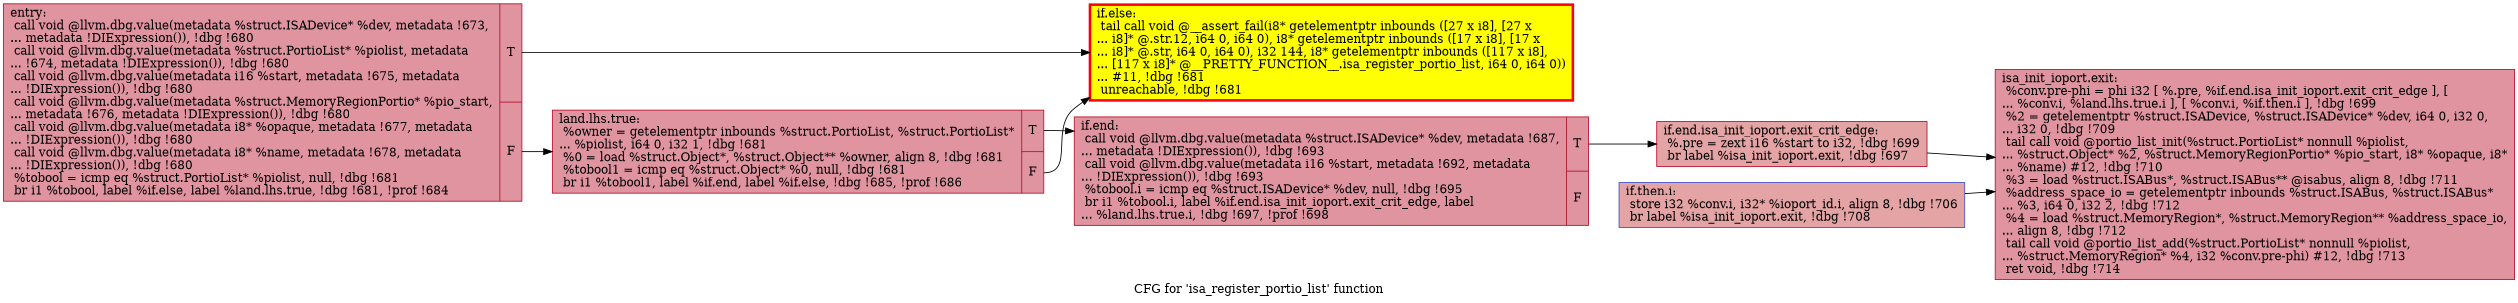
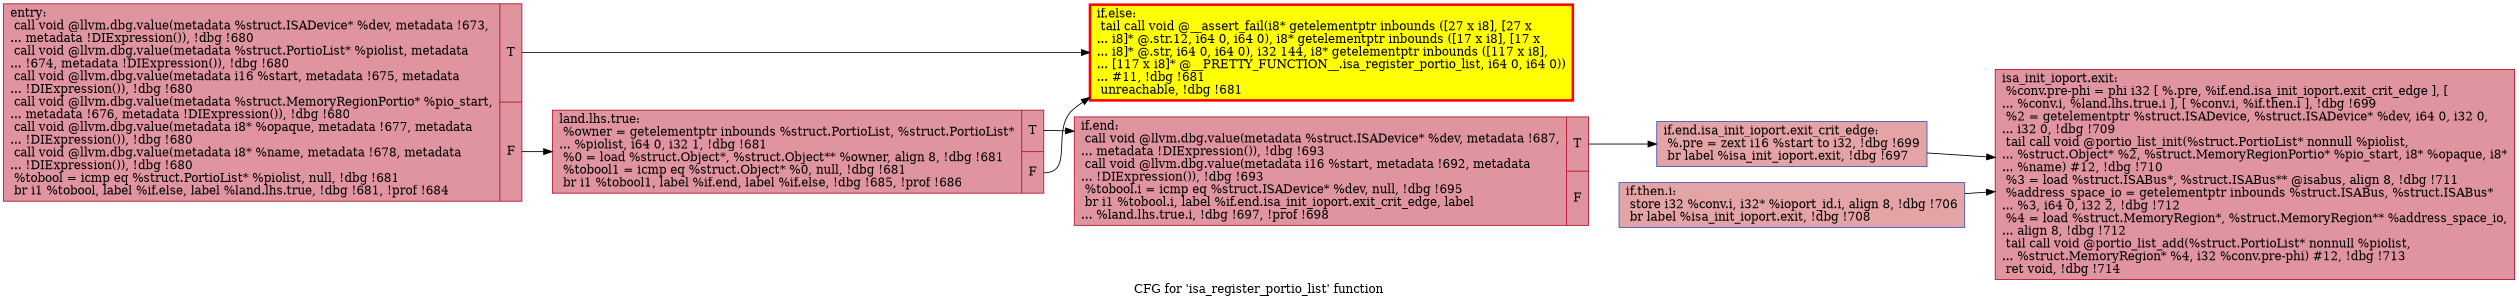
node "if.end.isa_init_ioport.exit_crit_edge:": color #b70d28ff -> #3d50c3ff
